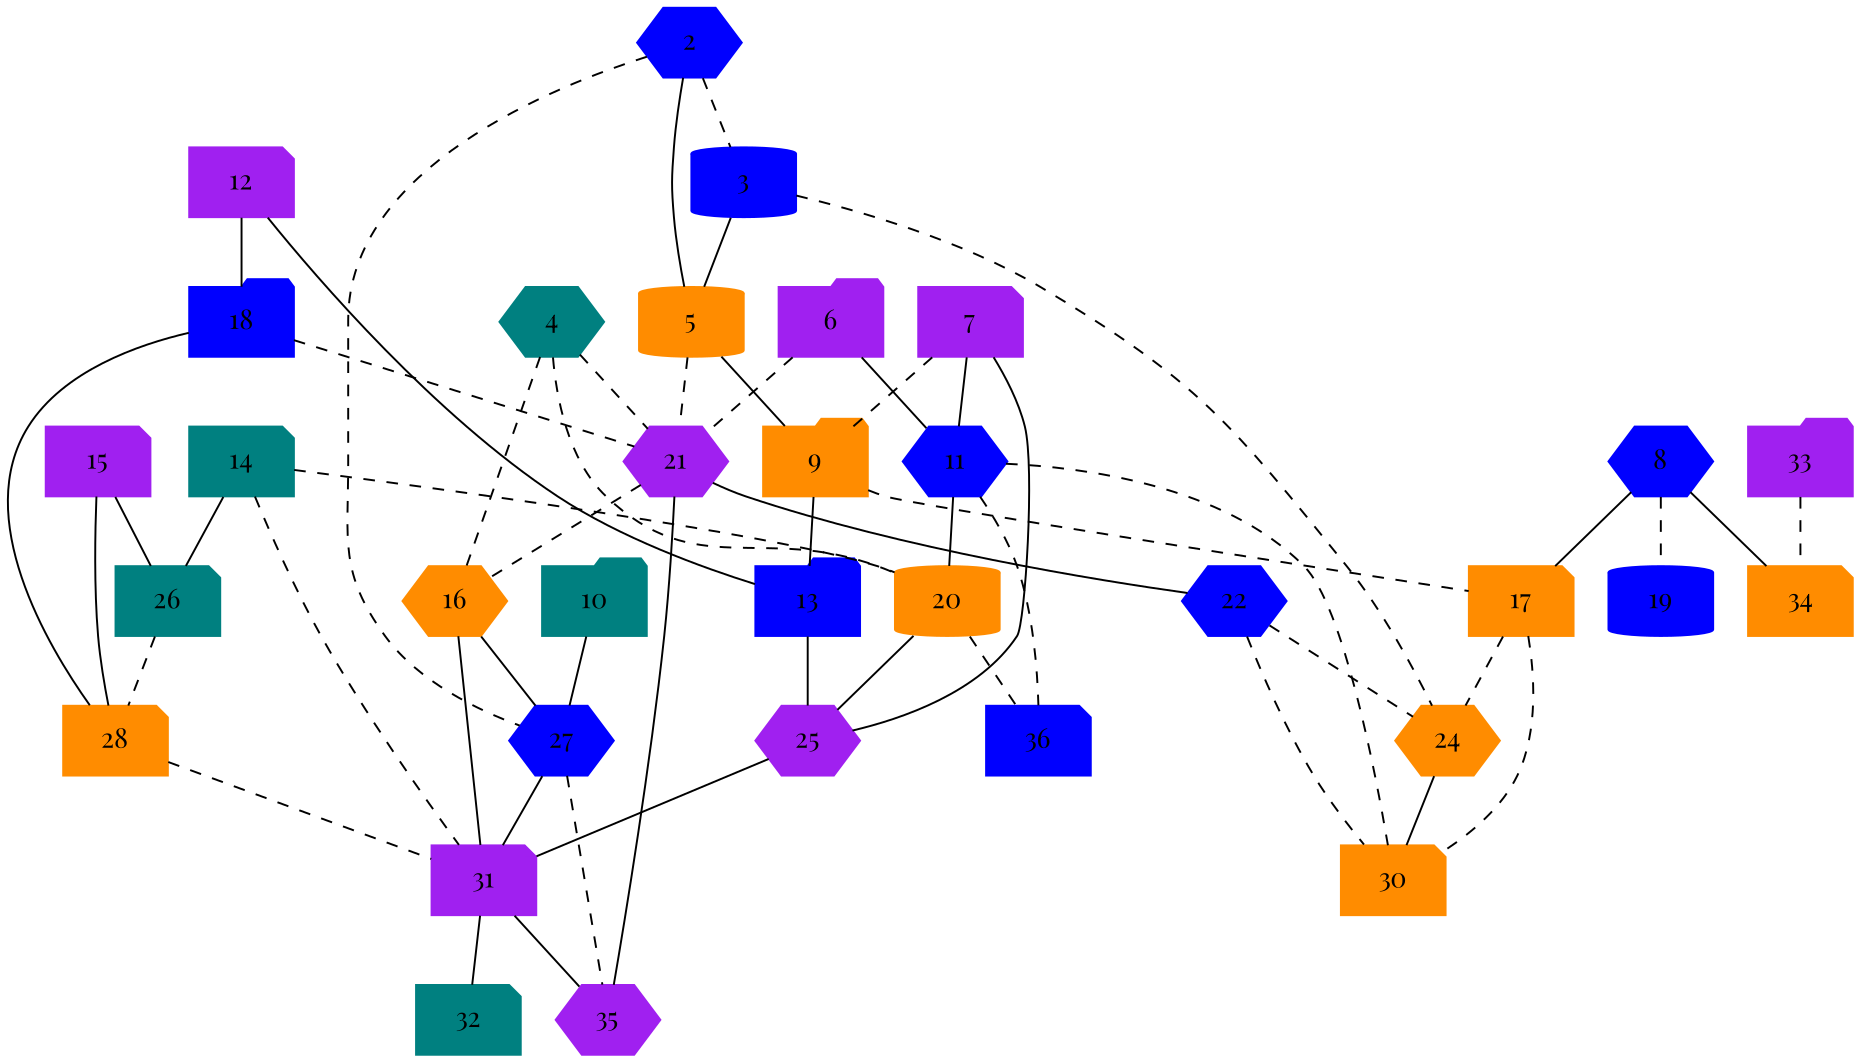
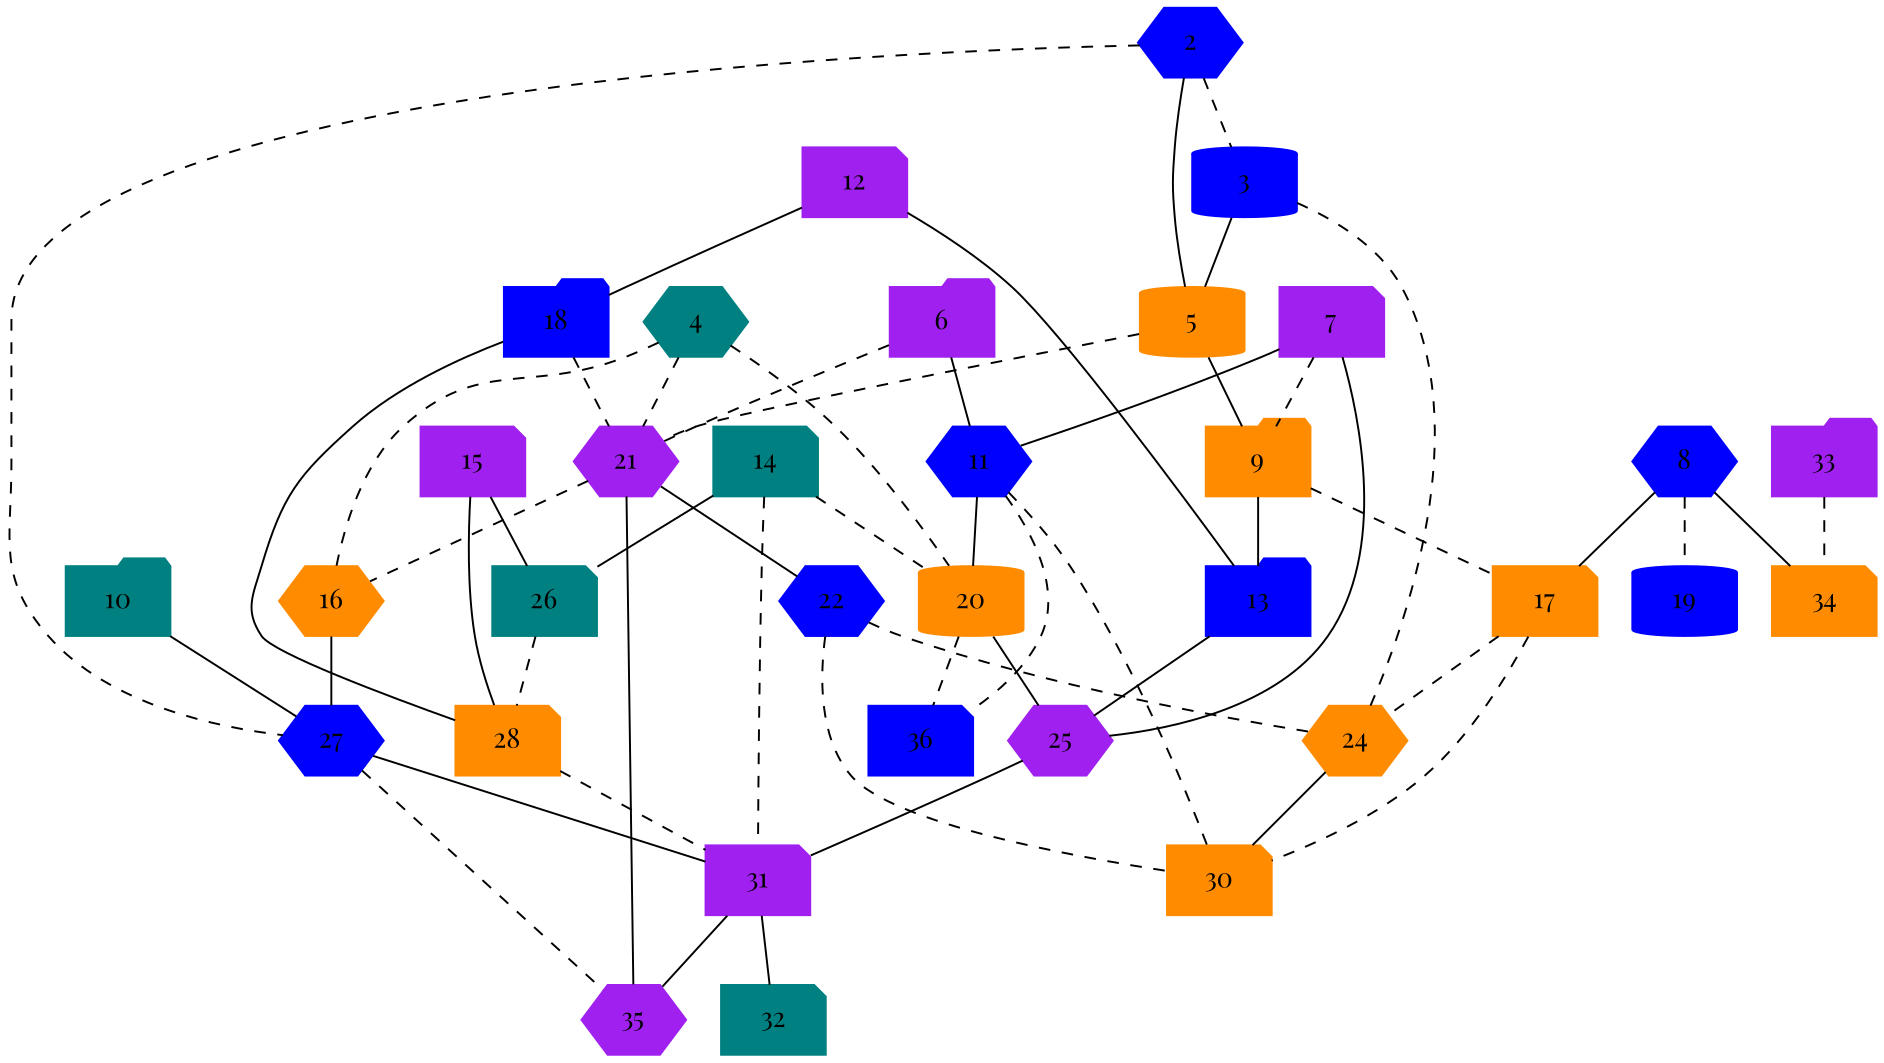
edge "16" -- "31": removed
